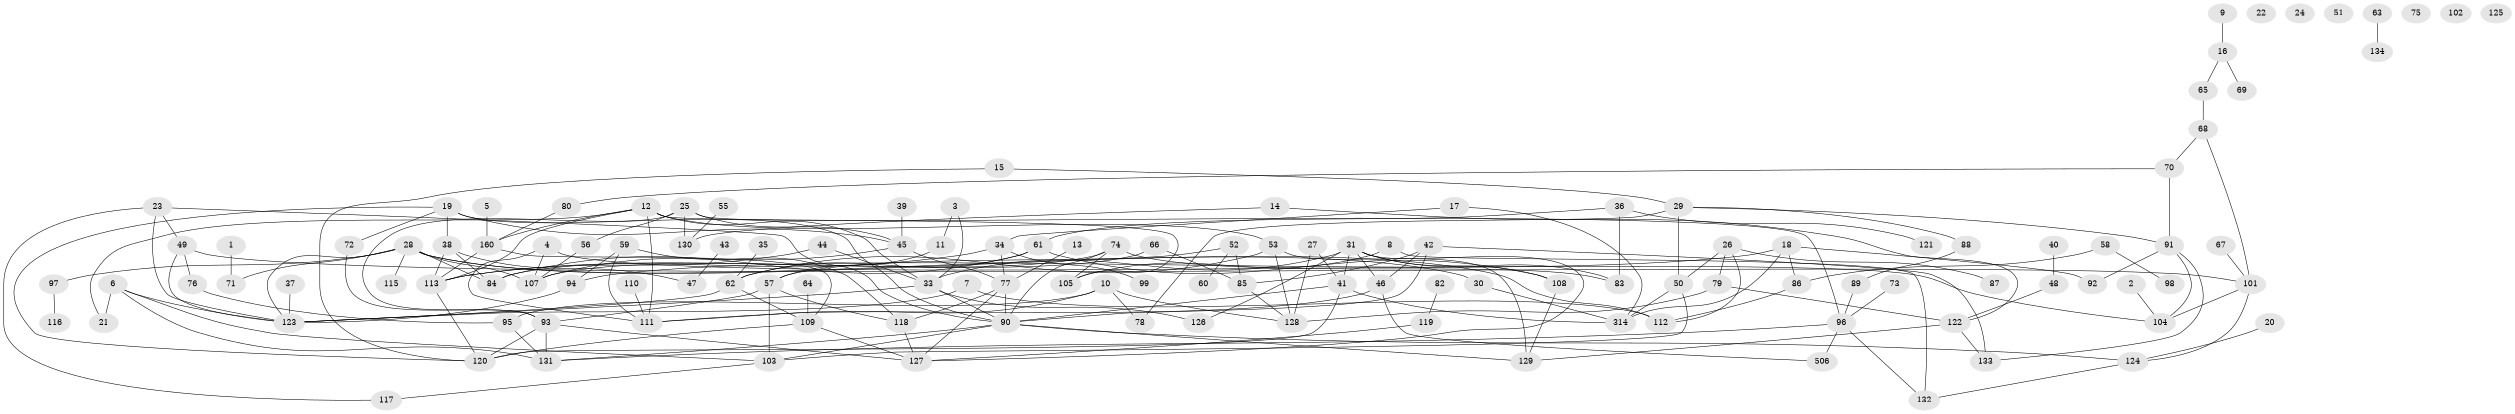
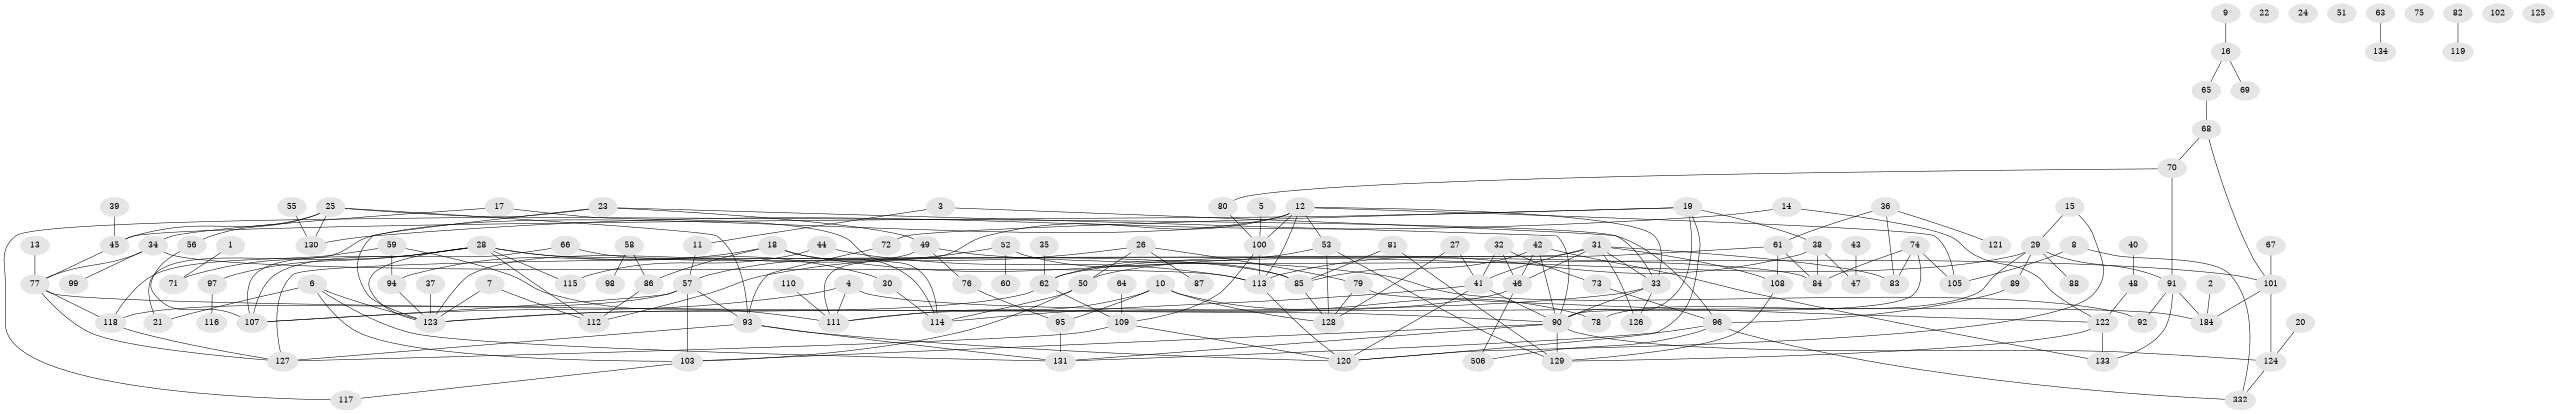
node "160": label "160" -> "100"
node "81": added
node "32": added
edge "45" -- "107": now "57" -- "107"
edge "88" -- "89": now "29" -- "89"
edge "44" -- "33": now "44" -- "115"
node "314": label "314" -> "114"
node "104": label "104" -> "184"
edge "119" -- "127": removed
node "132": label "132" -> "332"
